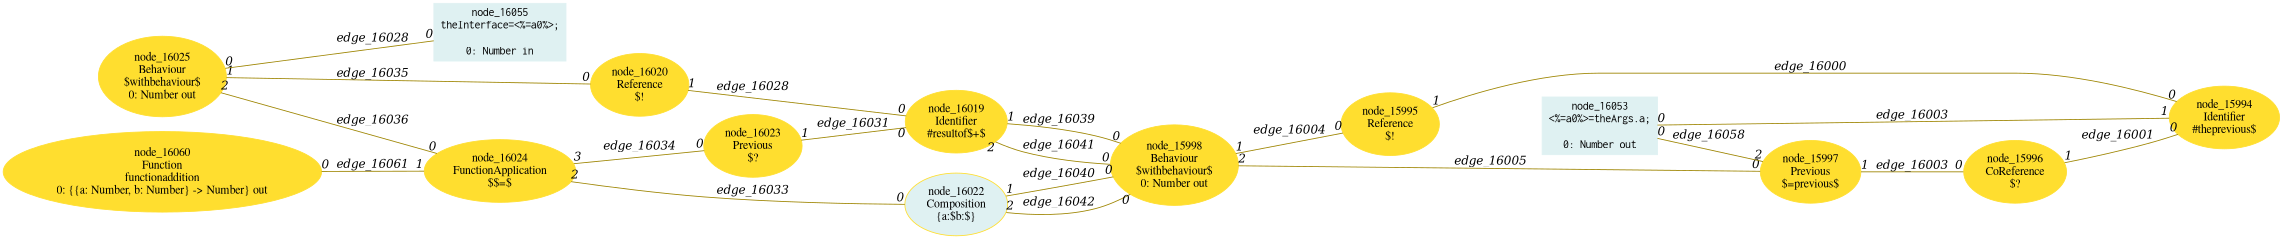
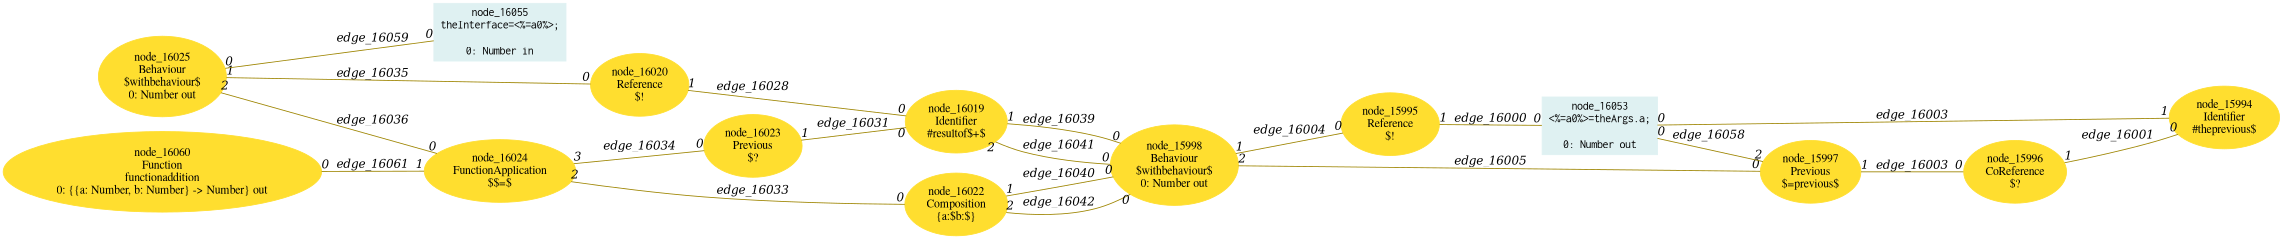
edge "node_16055 theInterface=<%=a0%>; 0: Number in" -- "node_16025 Behaviour $withbehaviour$ 0: Number out": label "edge_16028" -> "edge_16059"
edge "node_15994 Identifier #theprevious$" -- "node_15995 Reference $!": now "node_16053 <%=a0%>=theArgs.a; 0: Number out" -- "node_15995 Reference $!"
node "node_16022 Composition {a:$b:$}": fillcolor #dff1f2 -> #ffde2f
